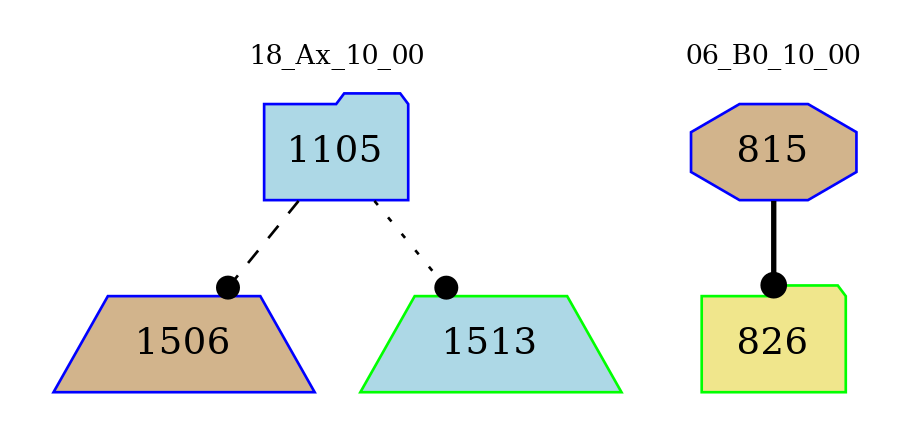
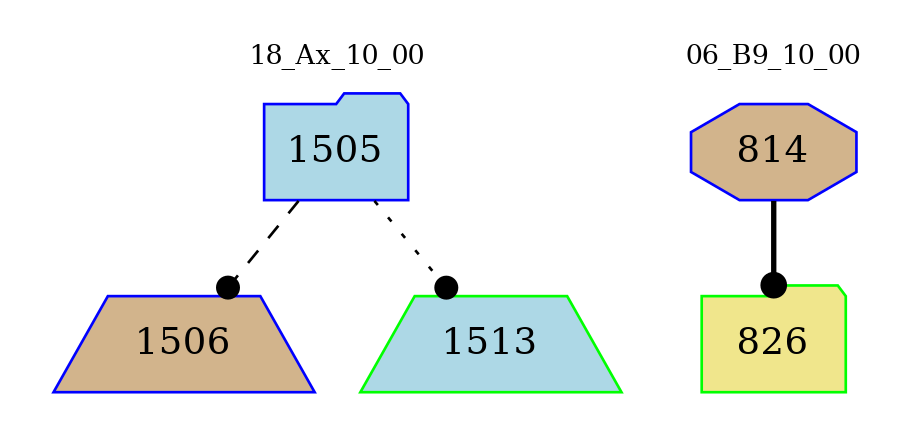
cluster "06_B0_10_00": label "06_B0_10_00" -> "06_B9_10_00"
node "1105": label "1105" -> "1505"
node "815": label "815" -> "814"
